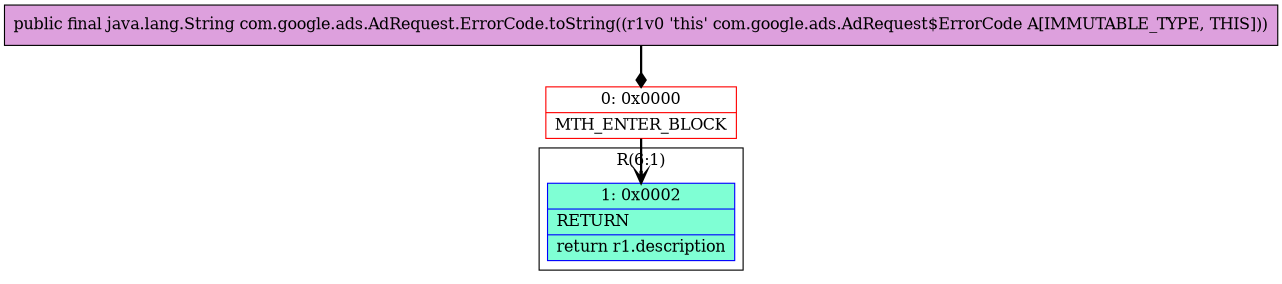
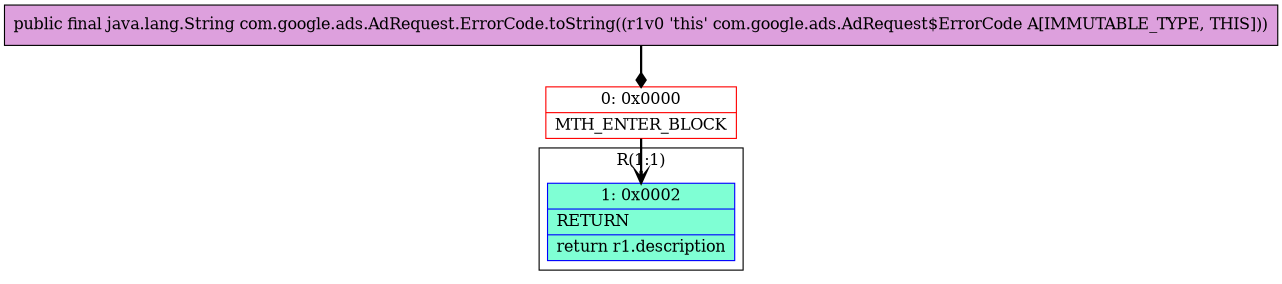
cluster "R(6:1)": label "R(6:1)" -> "R(1:1)"
